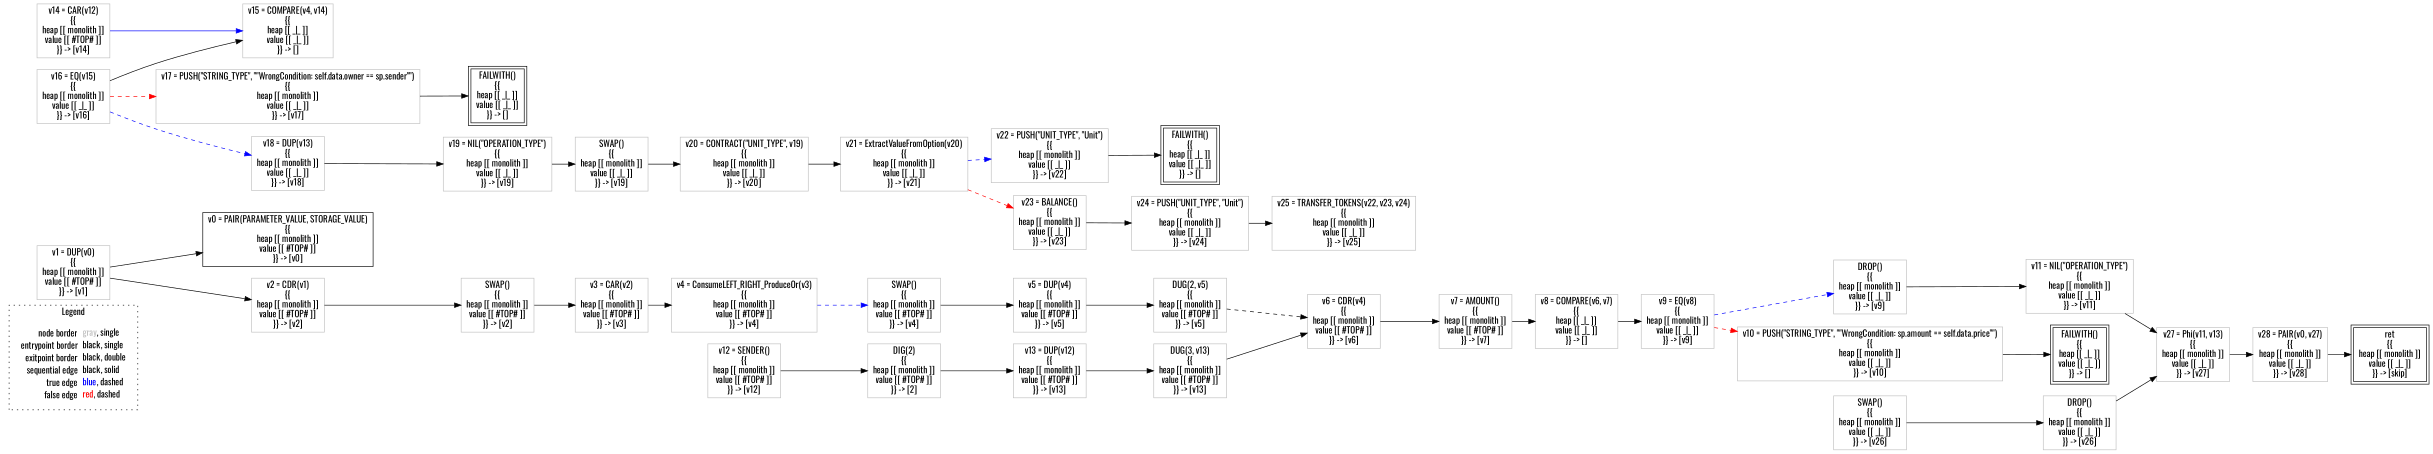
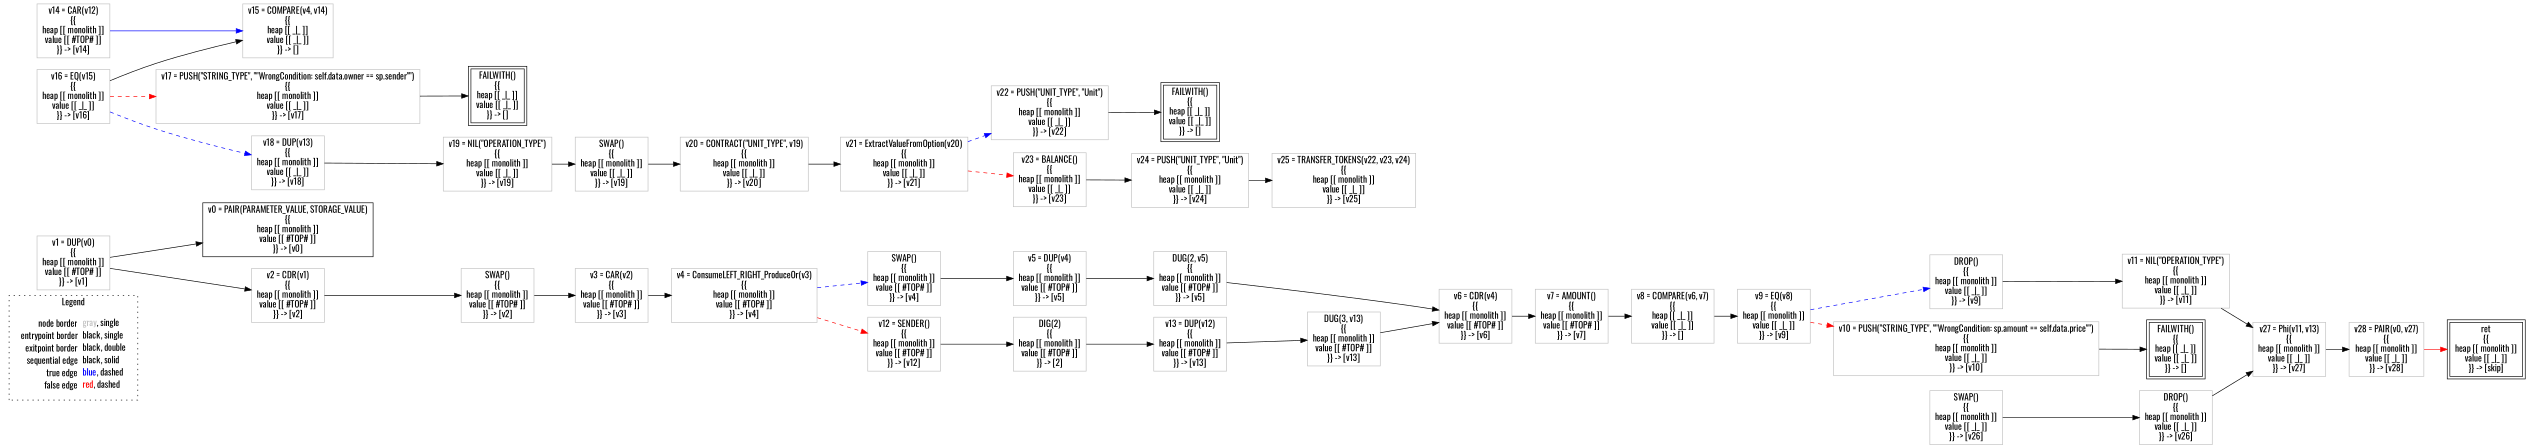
edge "DUG(2, v5)" -> "v6 = CDR(v4)": style dashed -> solid
edge "v4 = ConsumeLEFT_RIGHT_ProduceOr(v3)" -> "v12 = SENDER()": added
edge "v28 = PAIR(v0, v27)" -> "ret": color black -> red
